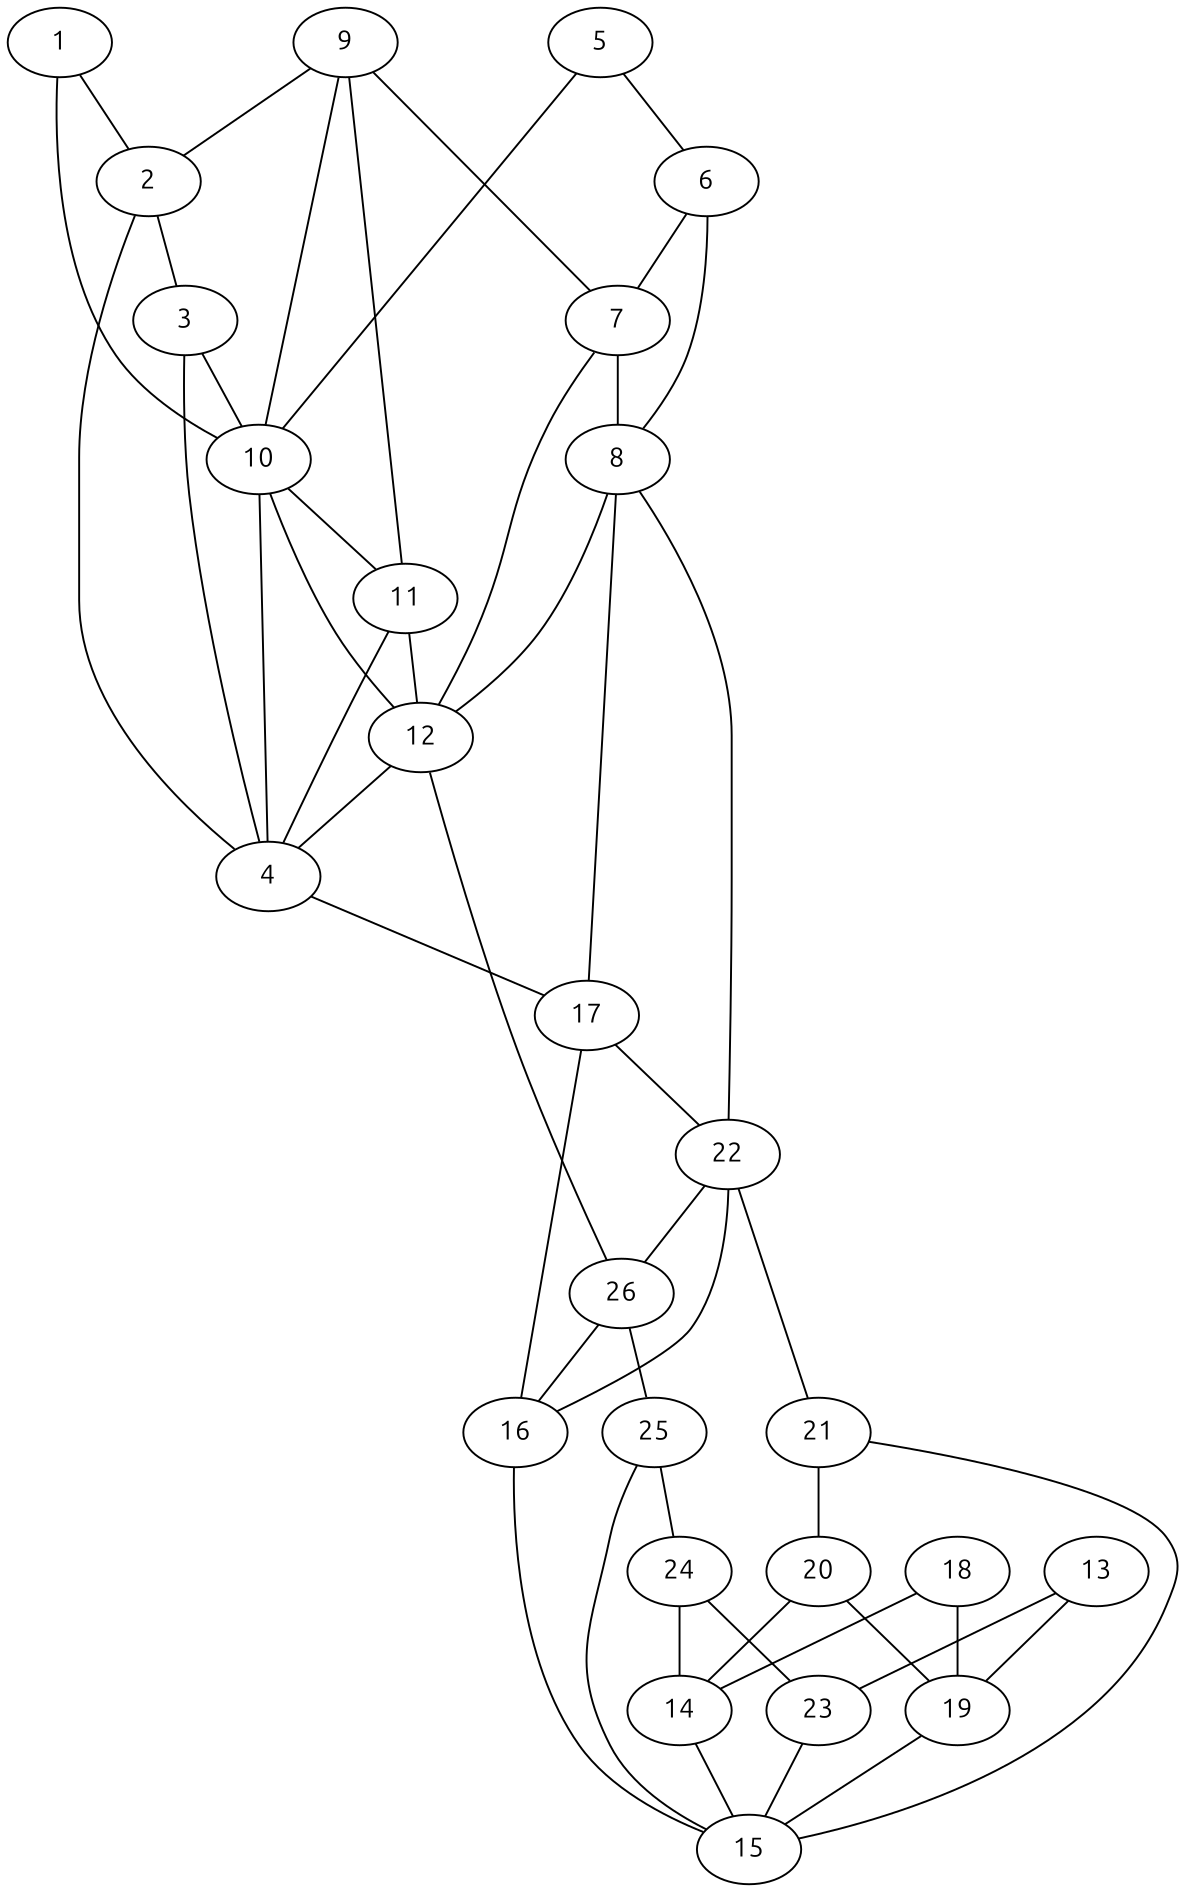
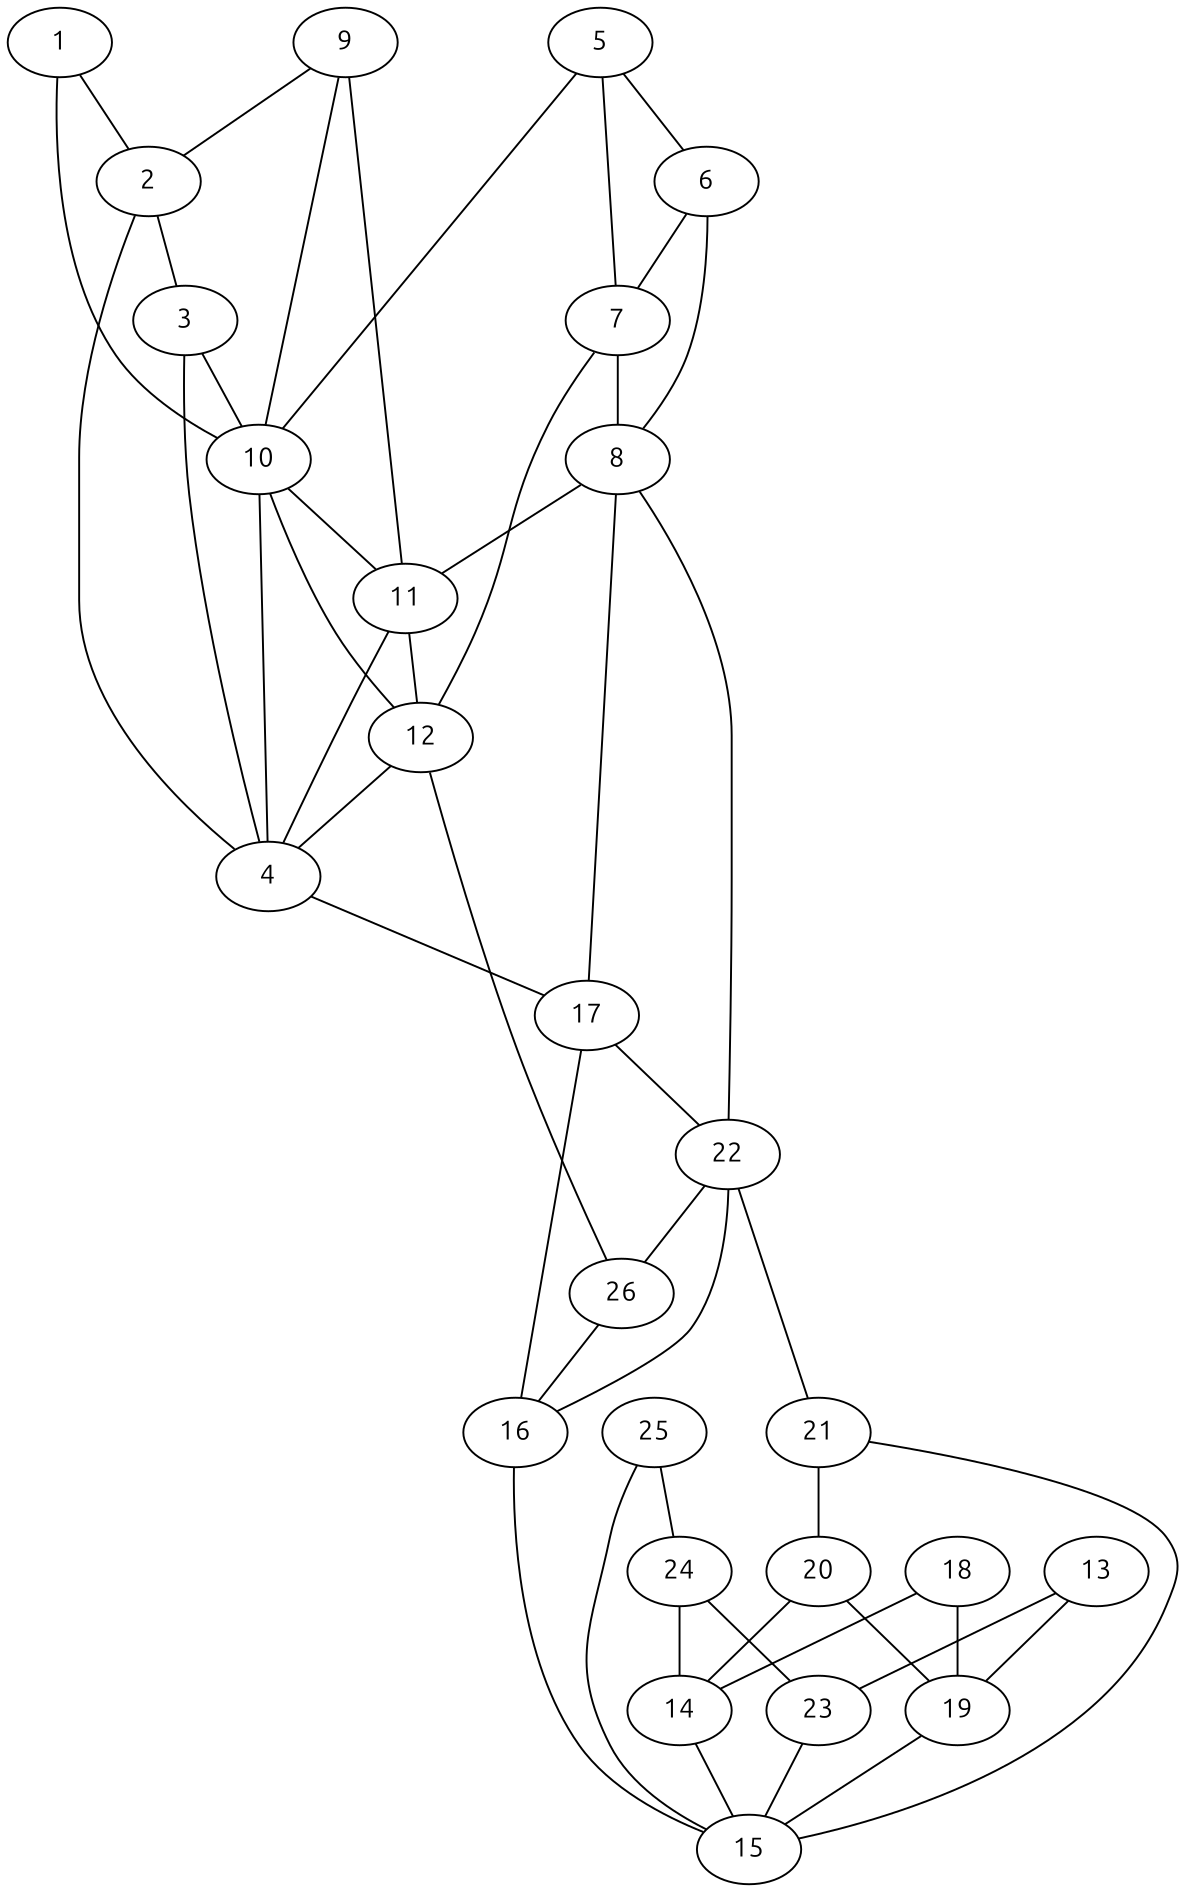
edge "9" -- "7": now "5" -- "7"
edge "8" -- "12": now "8" -- "11"
edge "26" -- "25": removed
